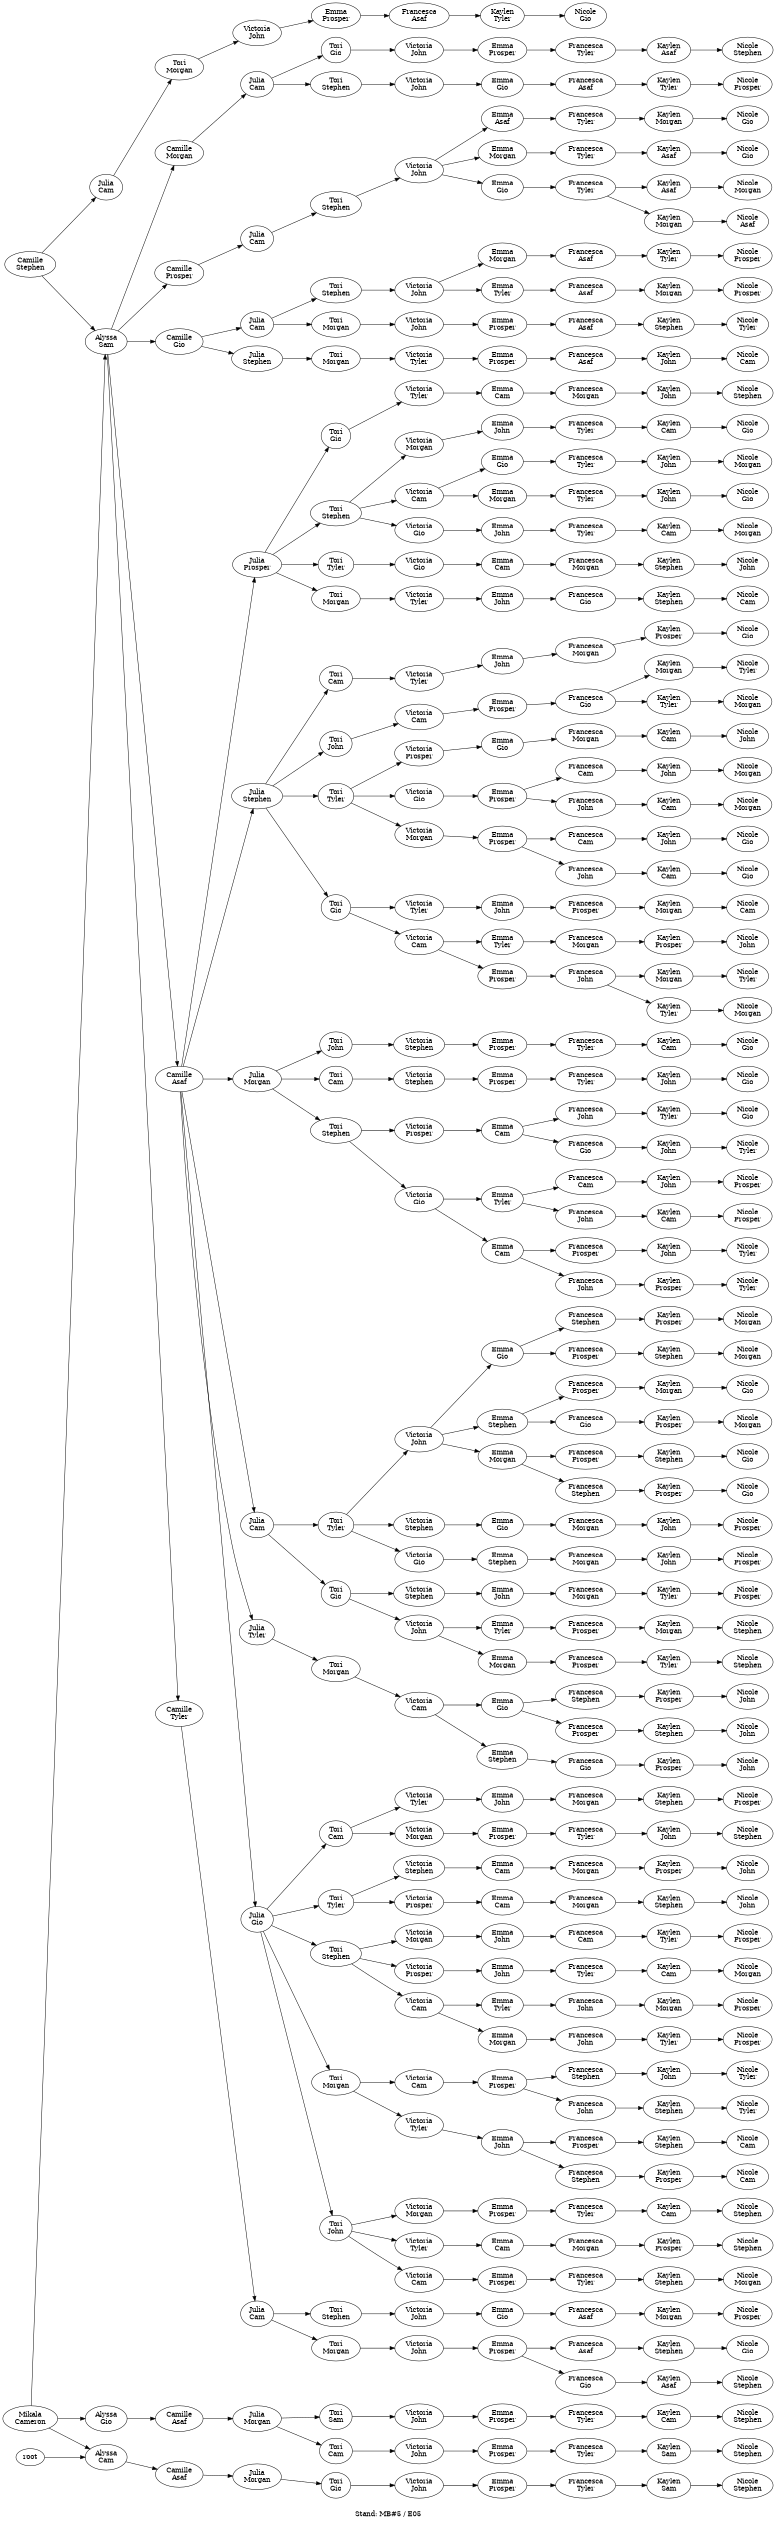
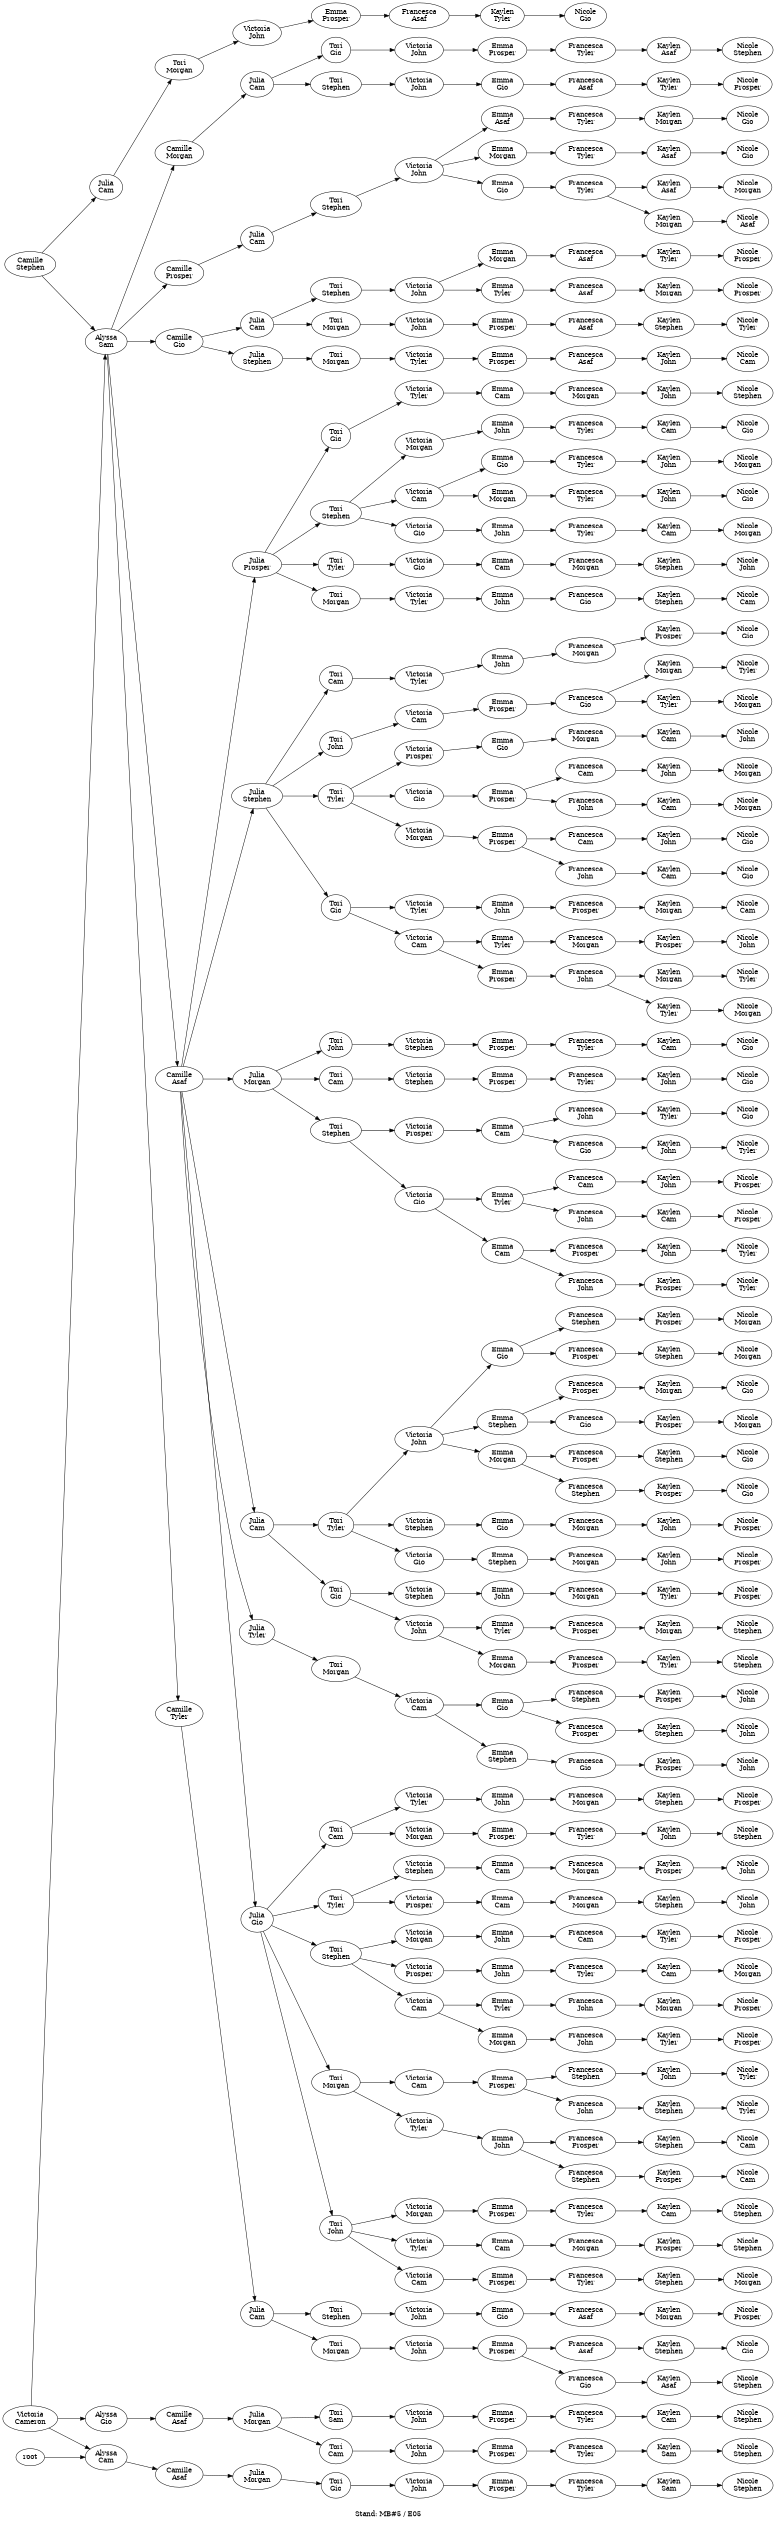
node "Mikala Cameron": label "Mikala Cameron" -> "Victoria Cameron"
